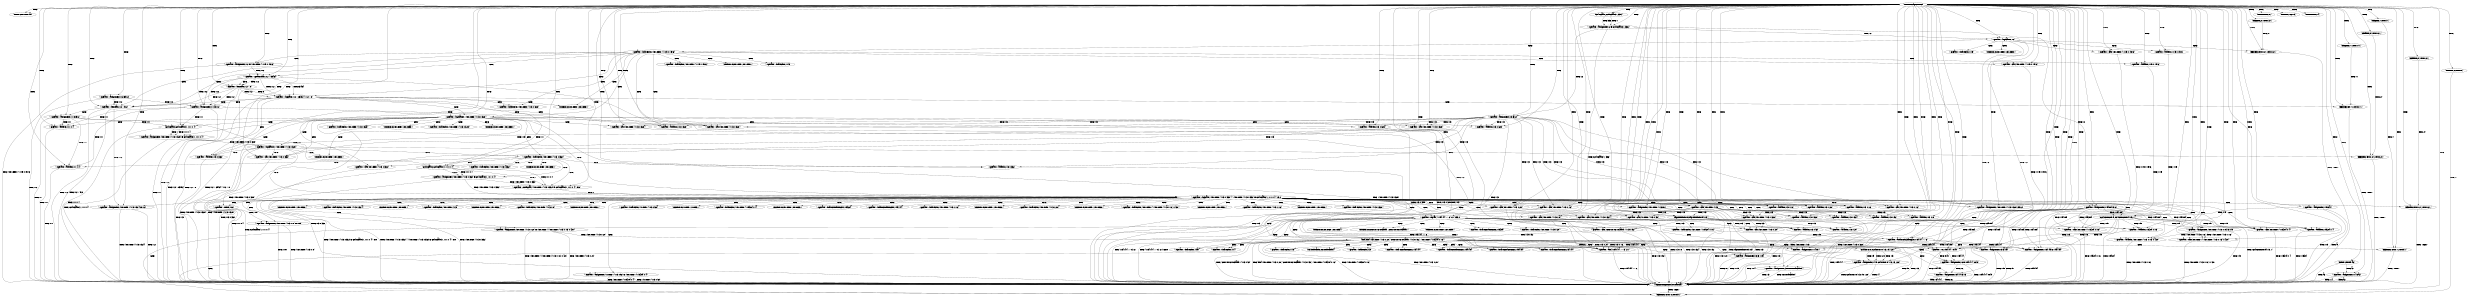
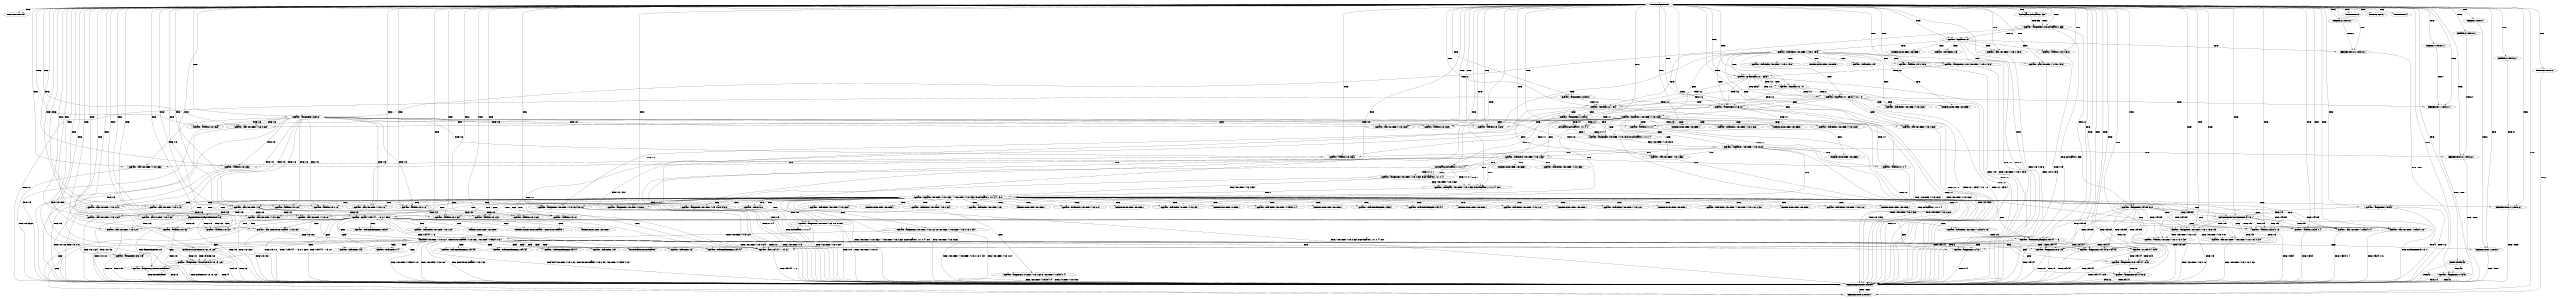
edge "(<operator>.cast,(_DWORD *)(v13 + 320))" -> "(METHOD_RETURN,int __fastcall)": added, label "DDG: v13 + 320"
